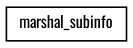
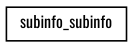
node "marshal_subinfo": label "marshal_subinfo" -> "subinfo_subinfo"
